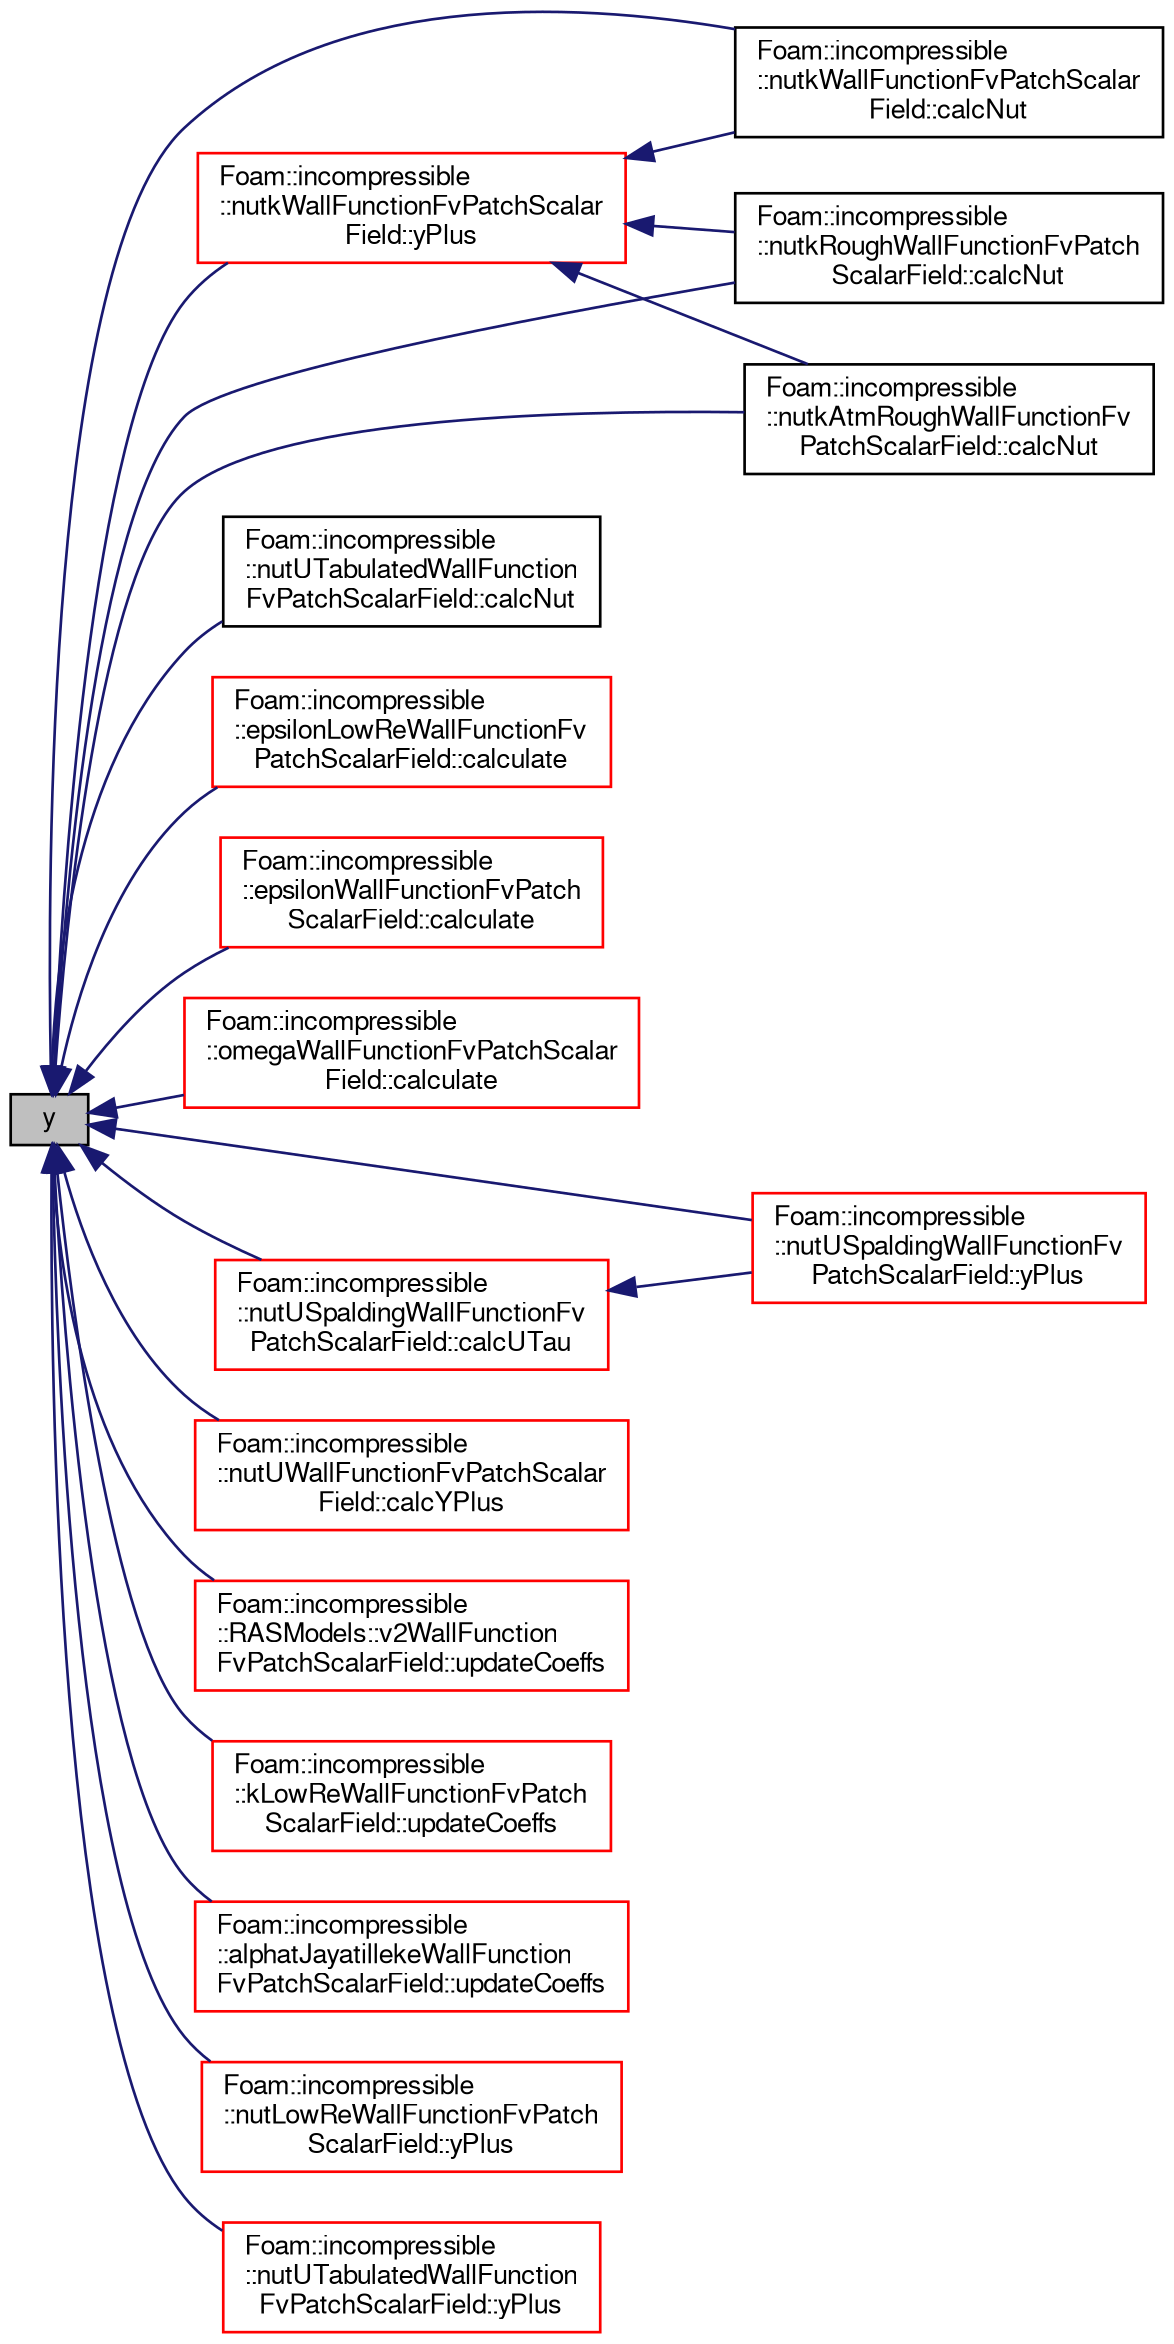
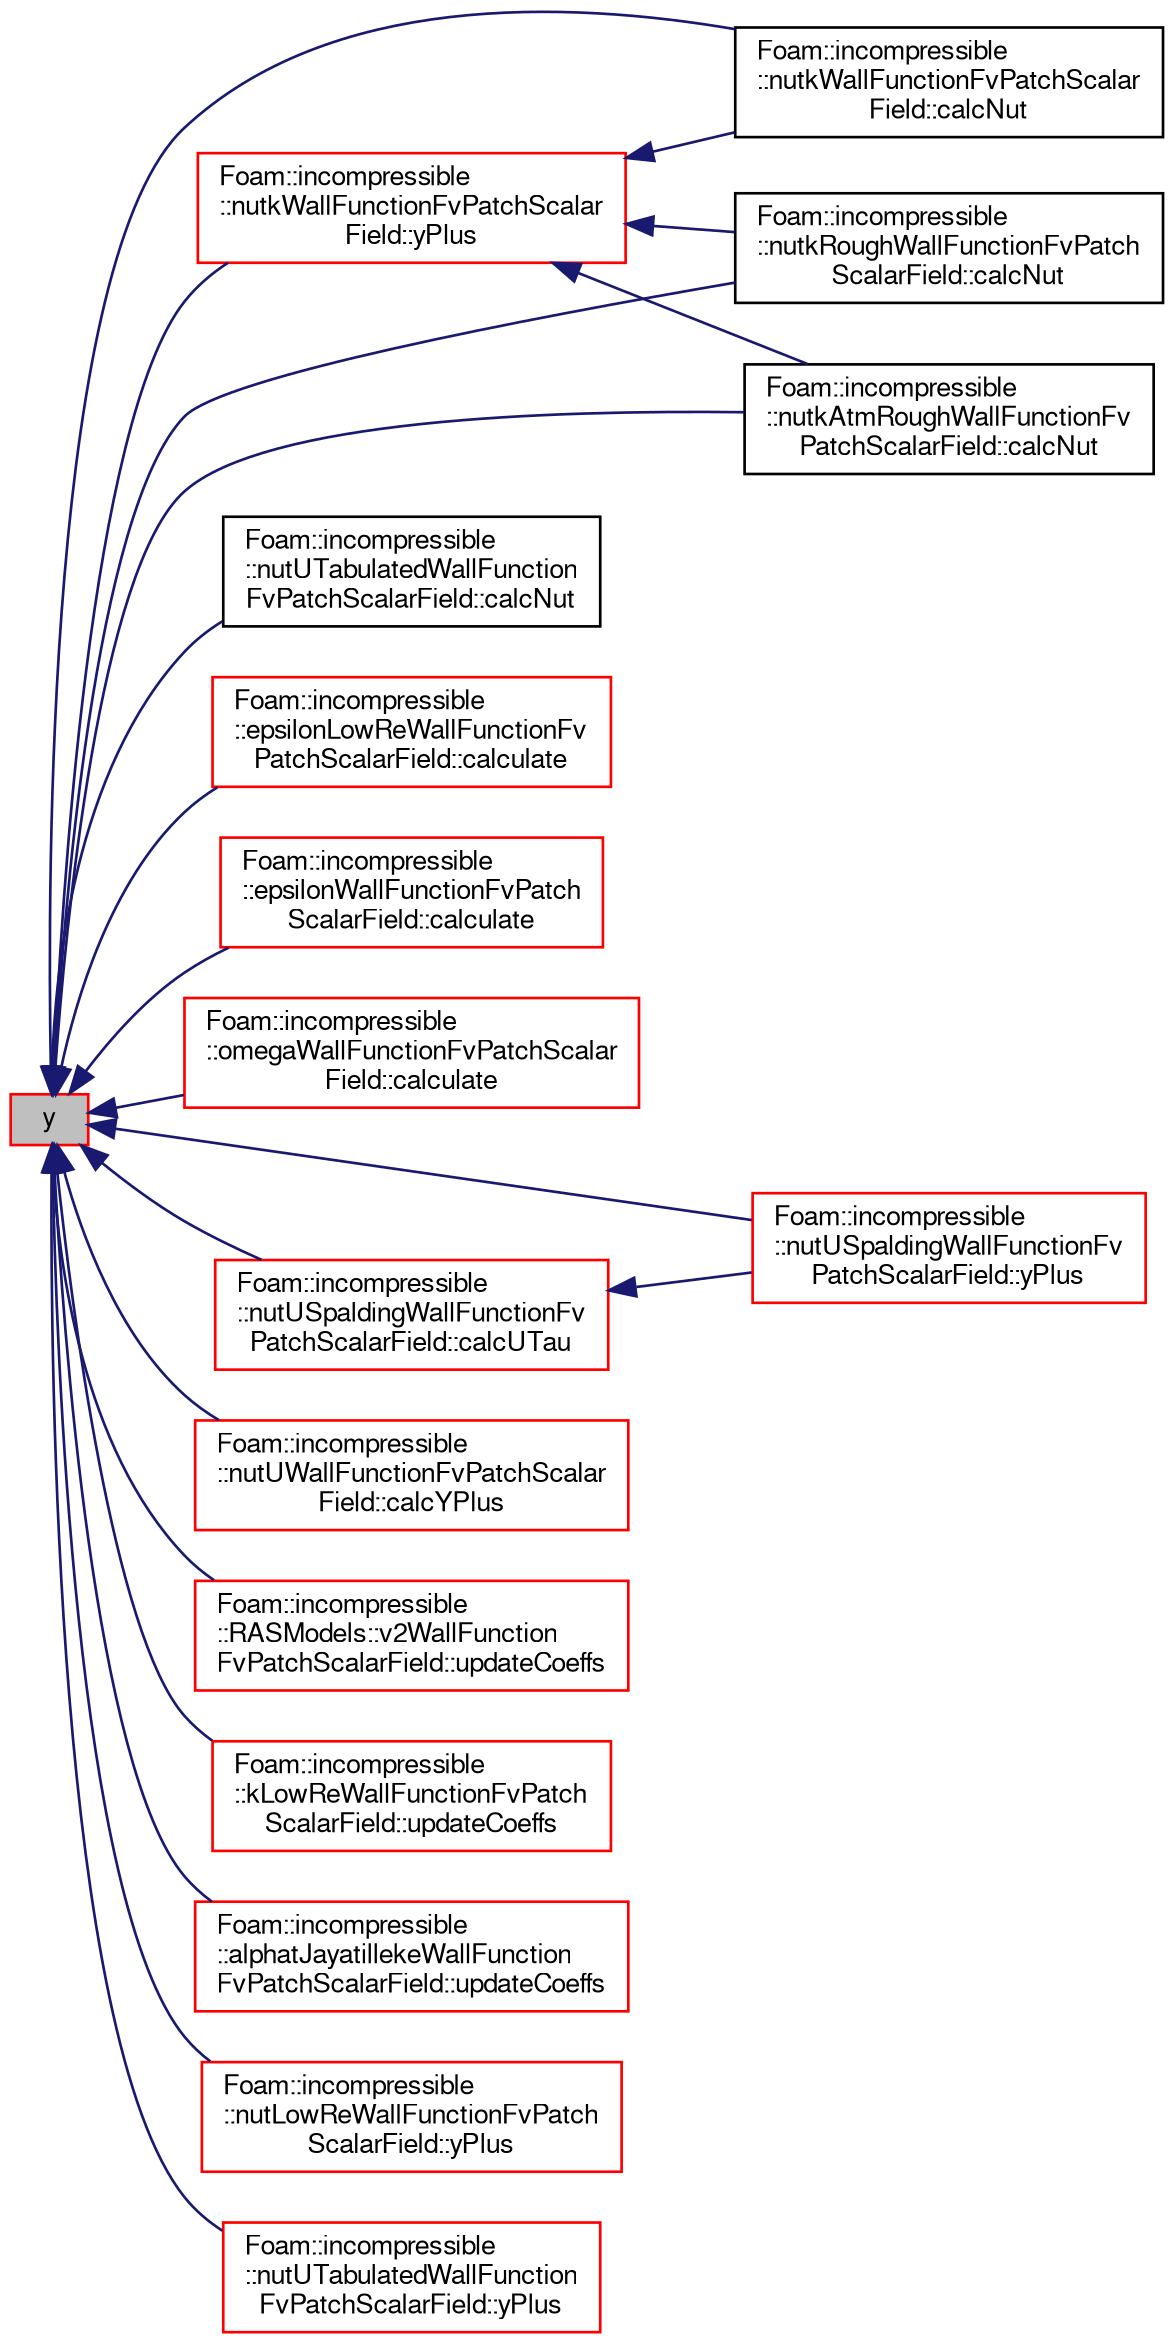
node "y": color black -> red
